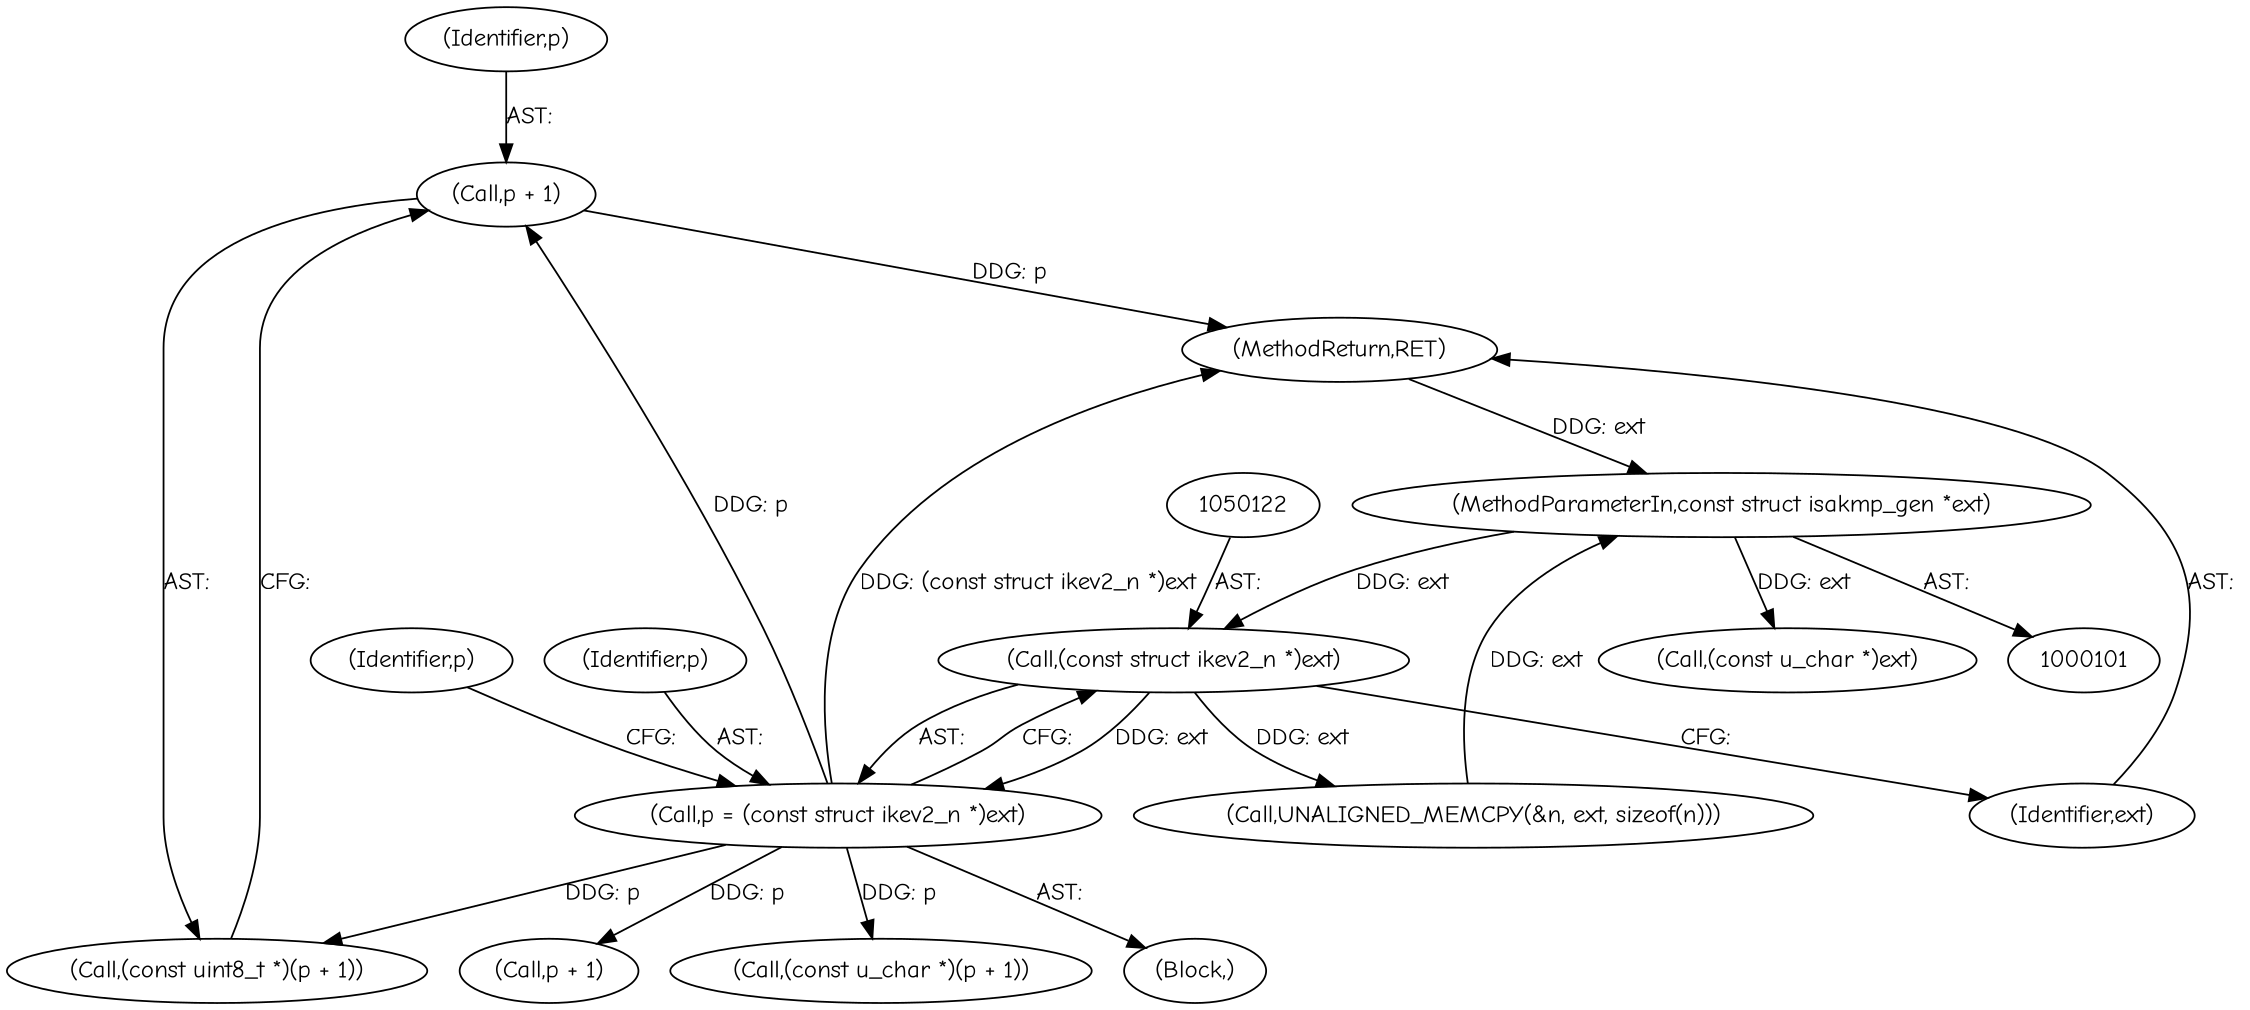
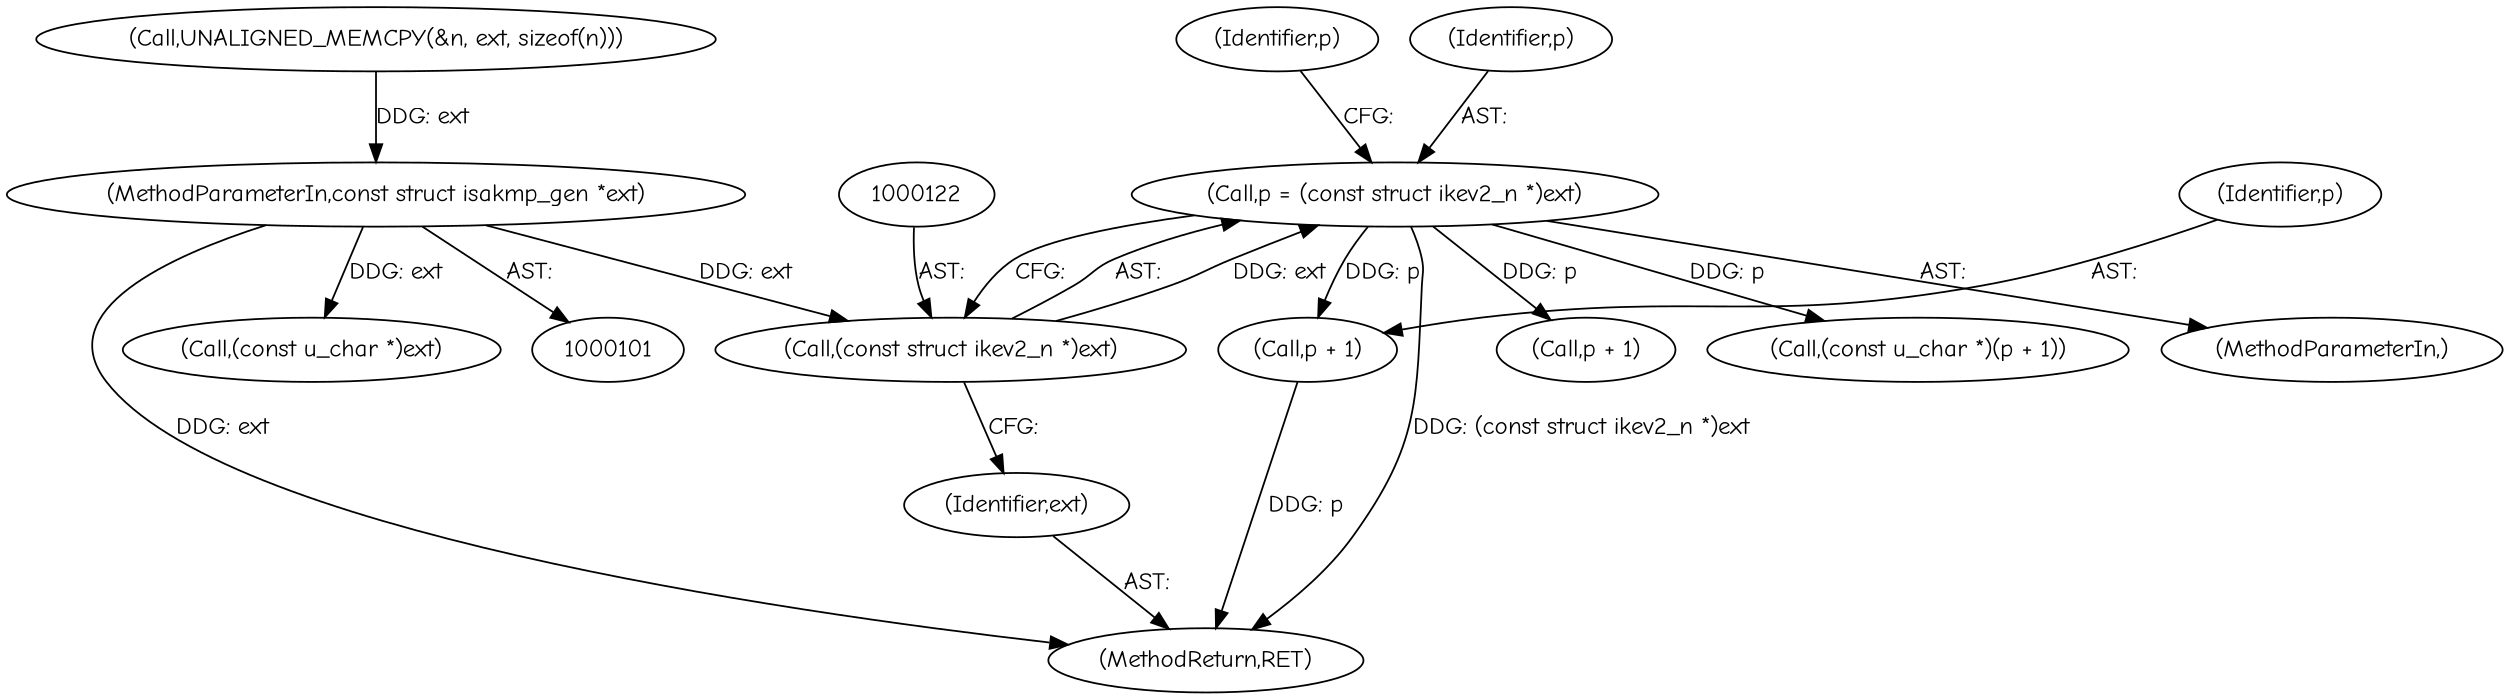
edge "(MethodReturn,RET)" -> "(MethodParameterIn,const struct isakmp_gen *ext)": reversed
node "1050122": label "1050122" -> "1000122"
edge "(Call,(const struct ikev2_n *)ext)" -> "(Call,UNALIGNED_MEMCPY(&n, ext, sizeof(n)))": removed, label "DDG: ext"
node "(Call,(const uint8_t *)(p + 1))": removed
node "(Block,)": label "(Block,)" -> "(MethodParameterIn,)"
